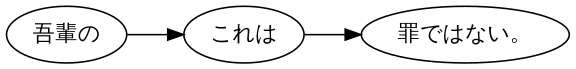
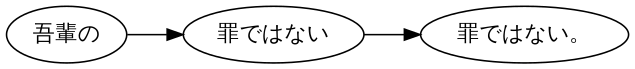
node "これは": label "これは" -> "罪ではない"
